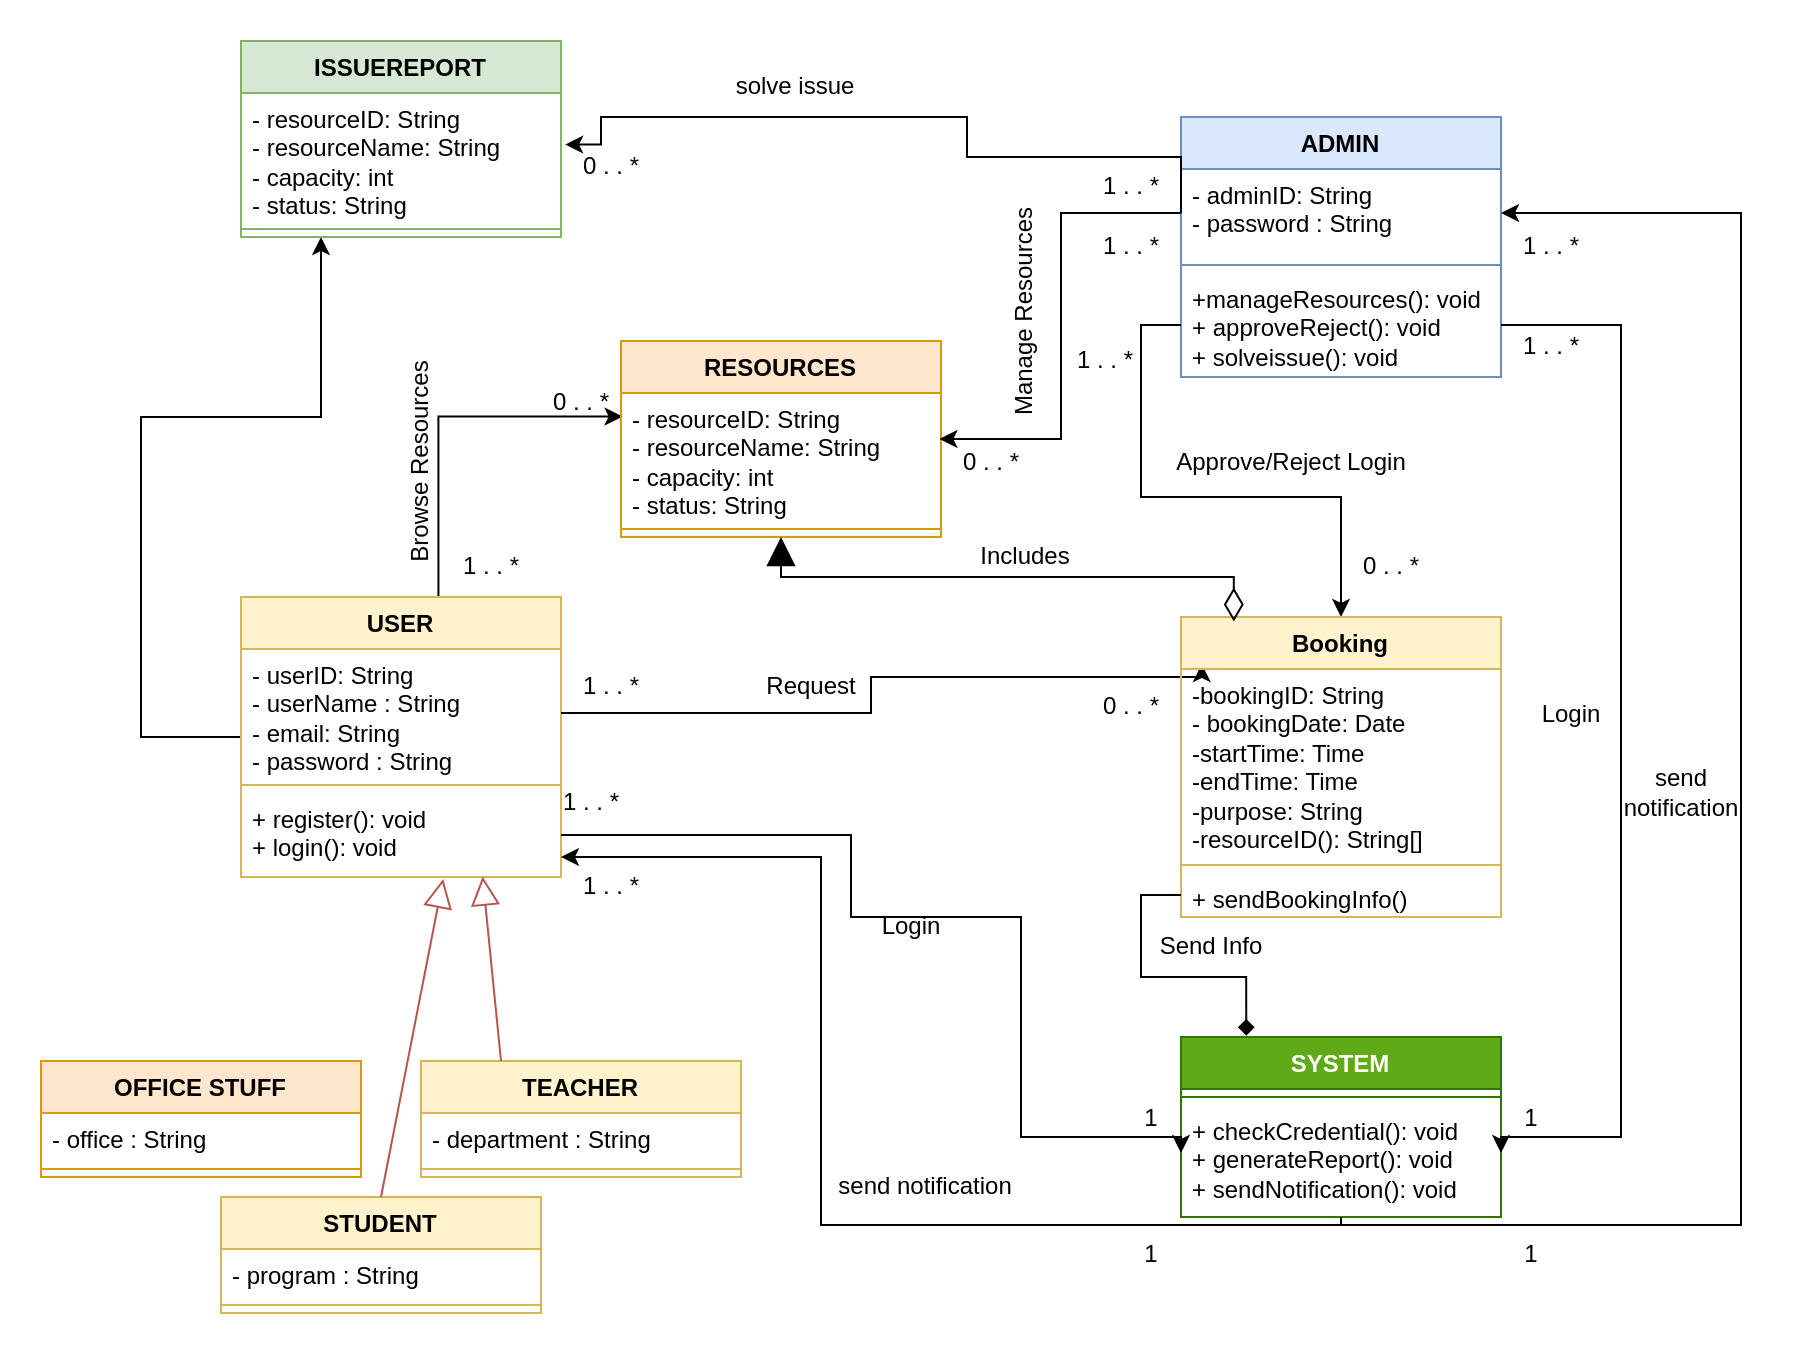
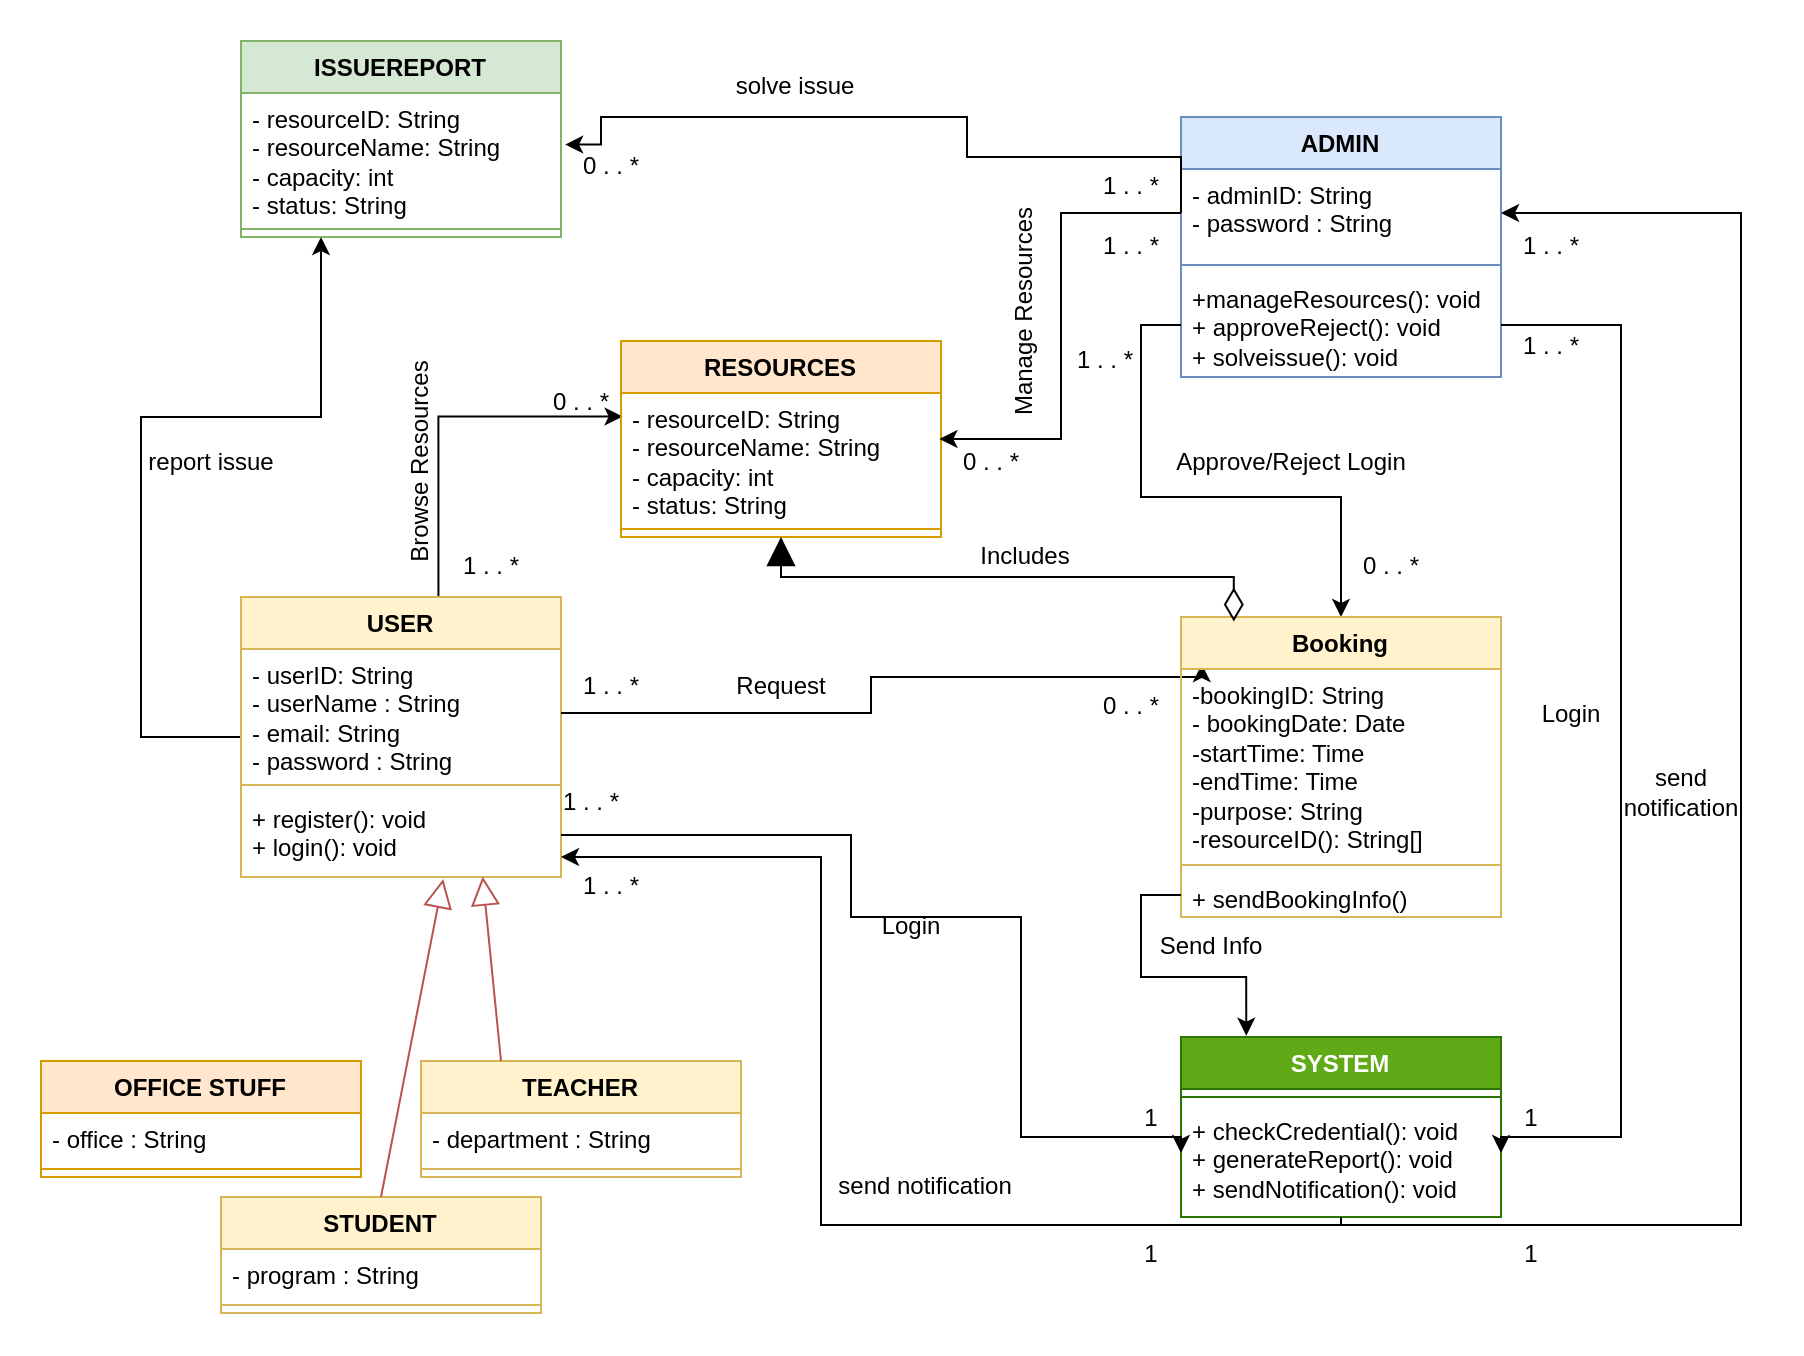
node "report issue": added
node "Request": moved (811, 687) -> (781, 687)
edge "+ sendBookingInfo()" -> "SYSTEM": arrowhead diamond -> classic
